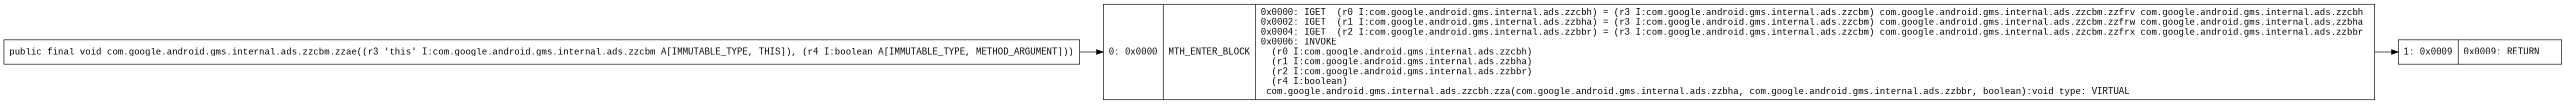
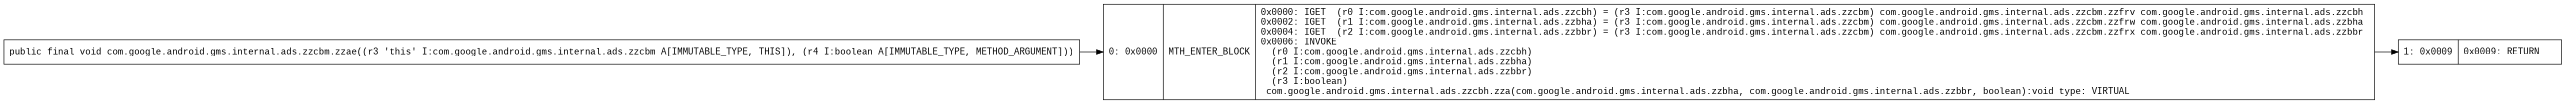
node "0: 0x0000": text "(r4 I:boolean)" -> "(r3 I:boolean)"
